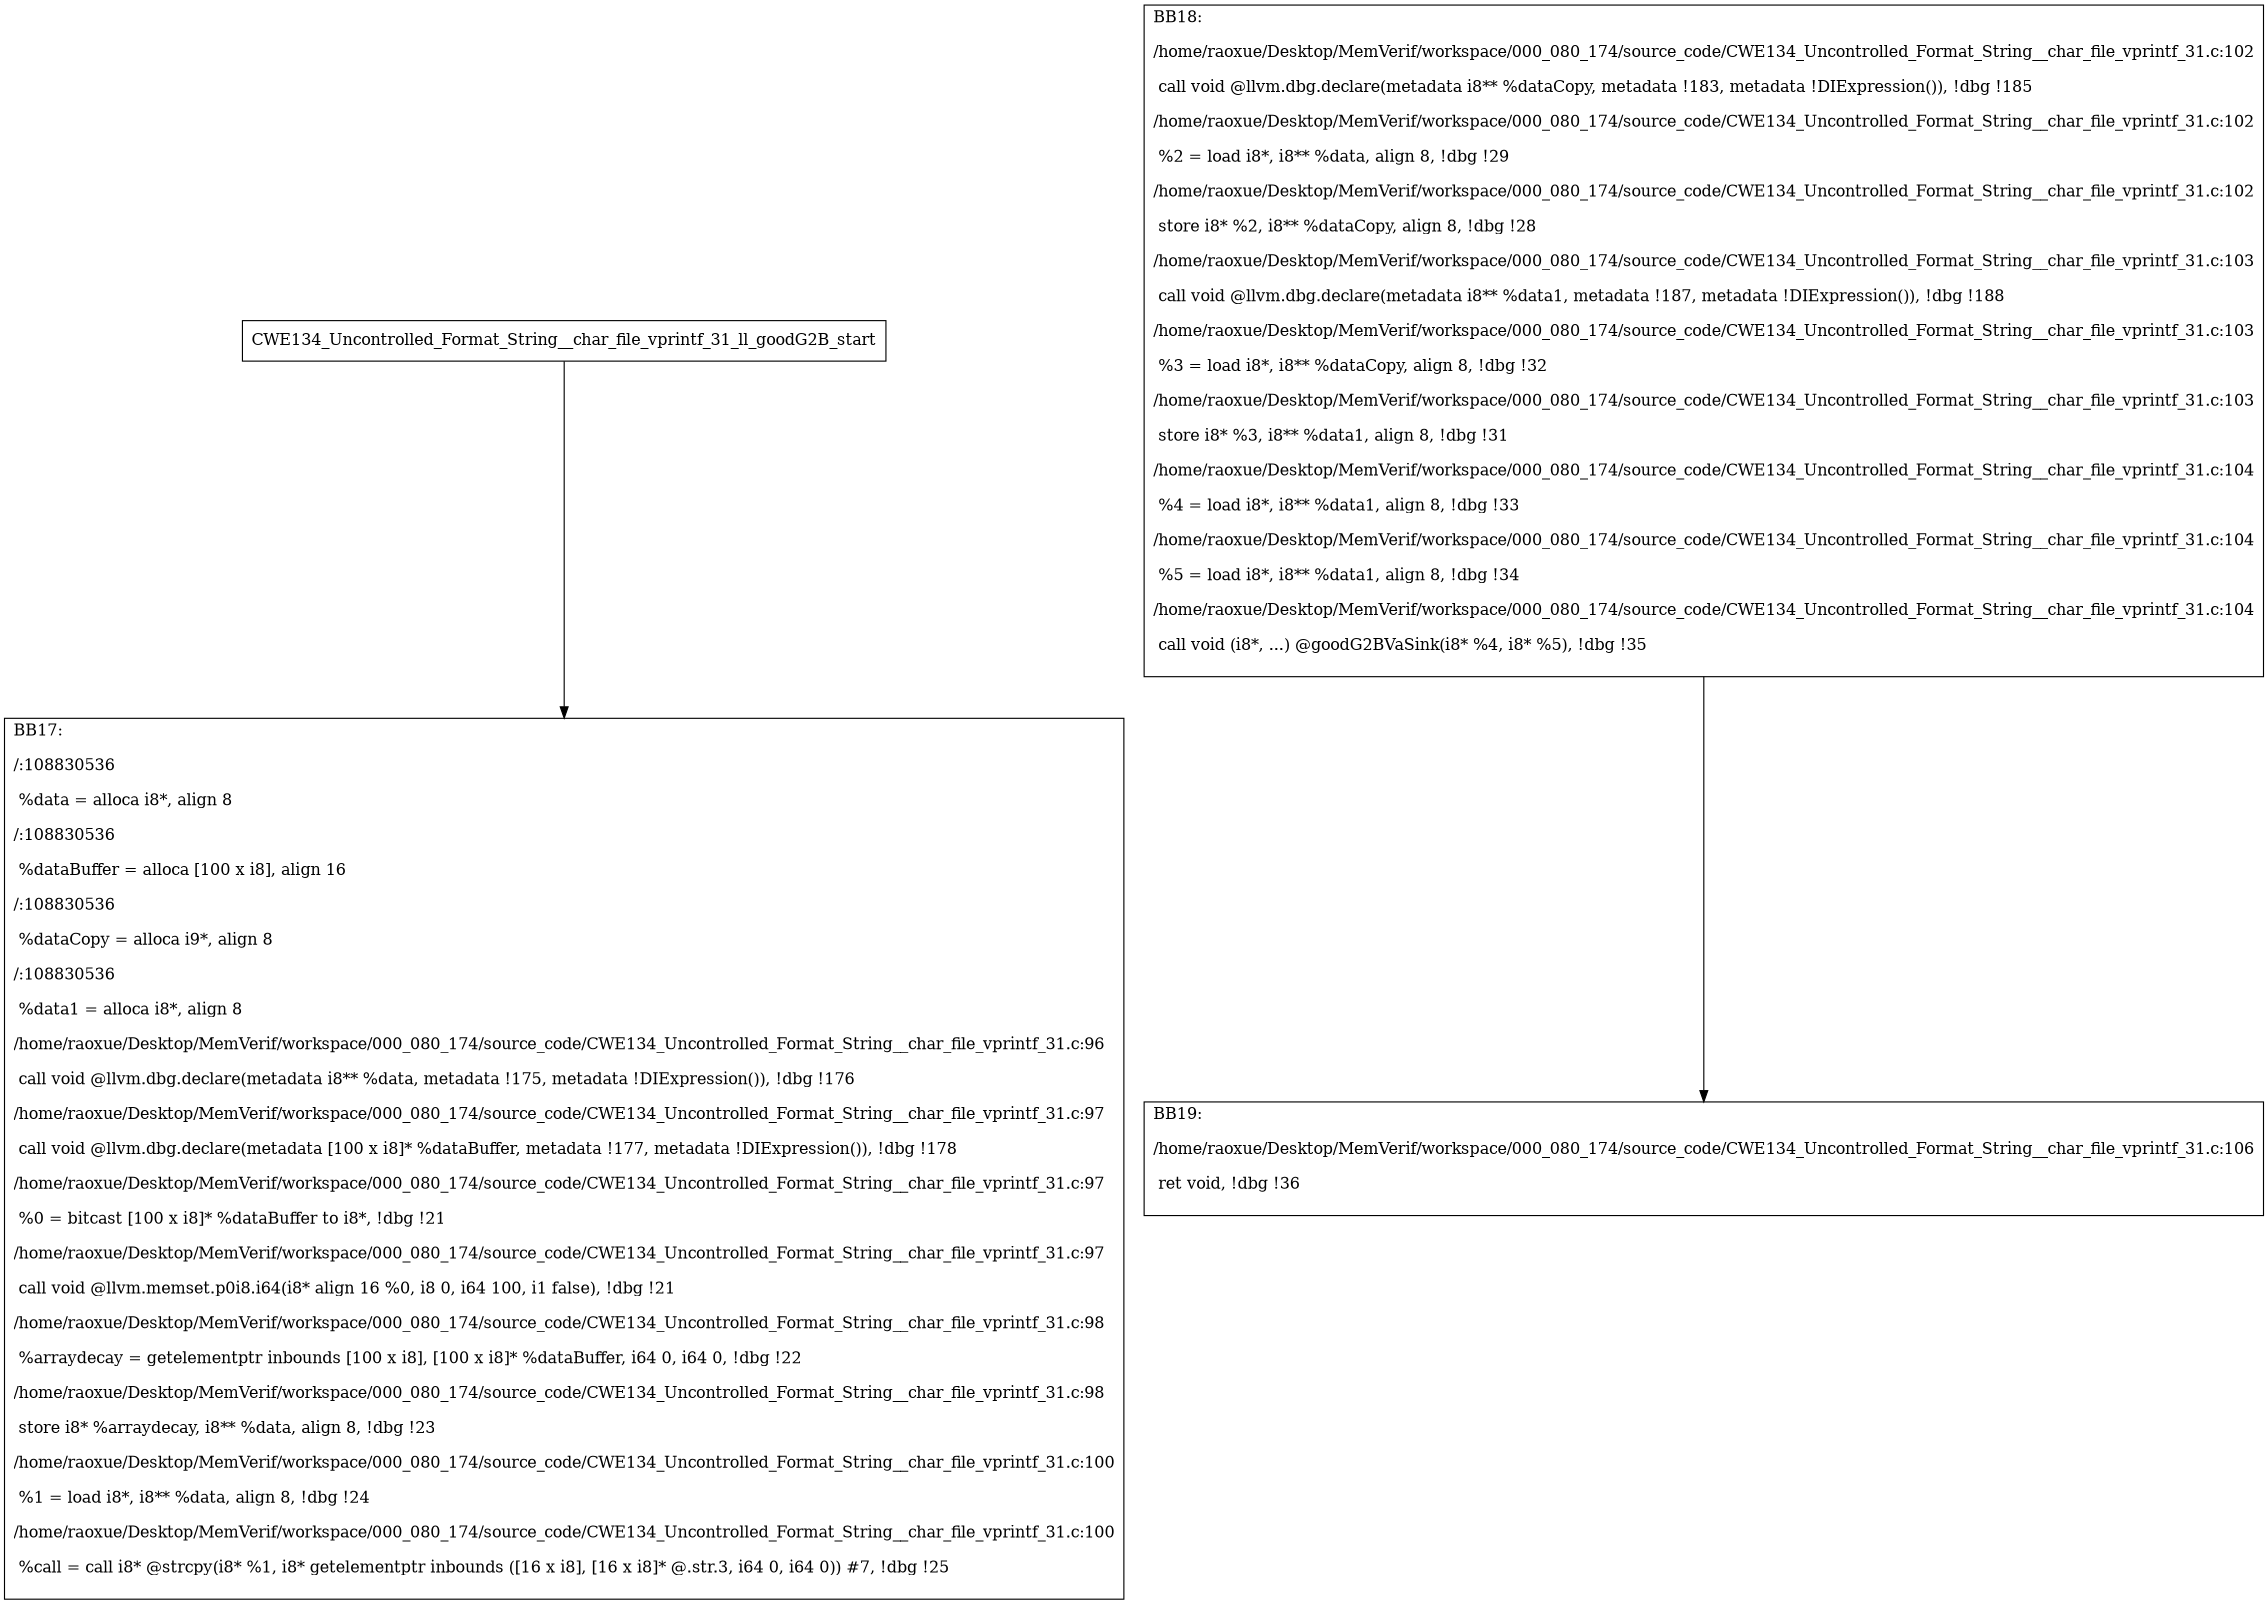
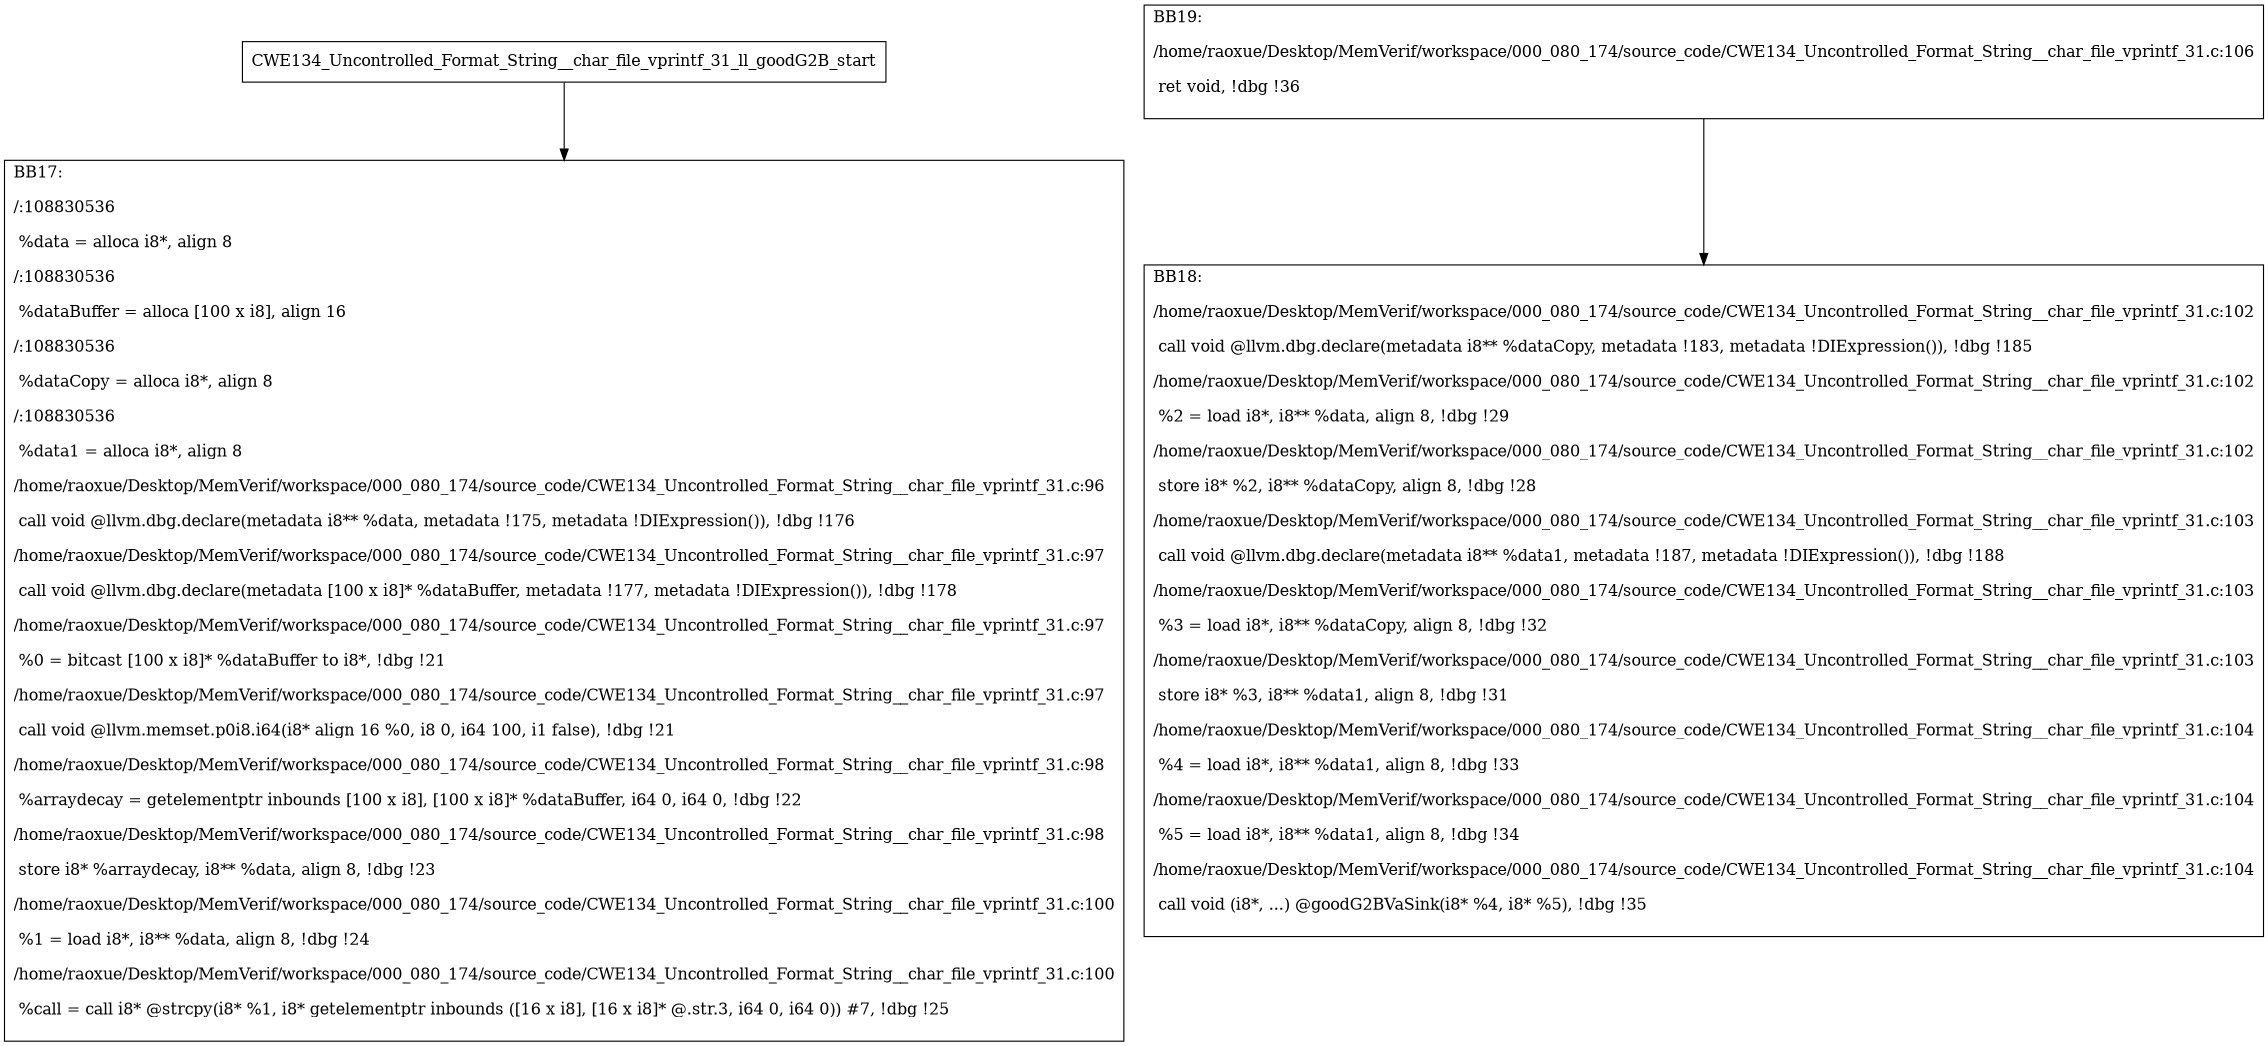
edge "BB18:" -> "BB19:": reversed
node "BB17:": text "%dataCopy = alloca i9*, align 8" -> "%dataCopy = alloca i8*, align 8"
